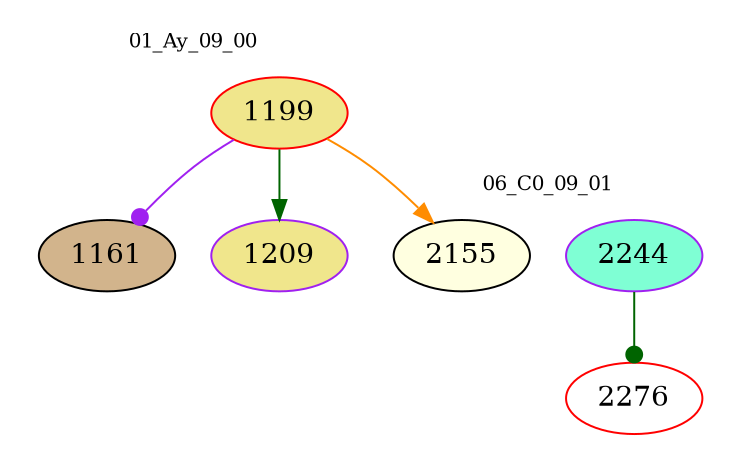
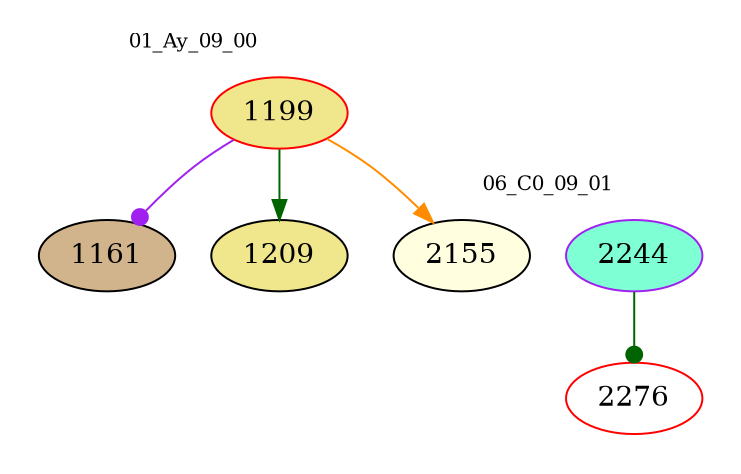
node "1209": color purple -> black
